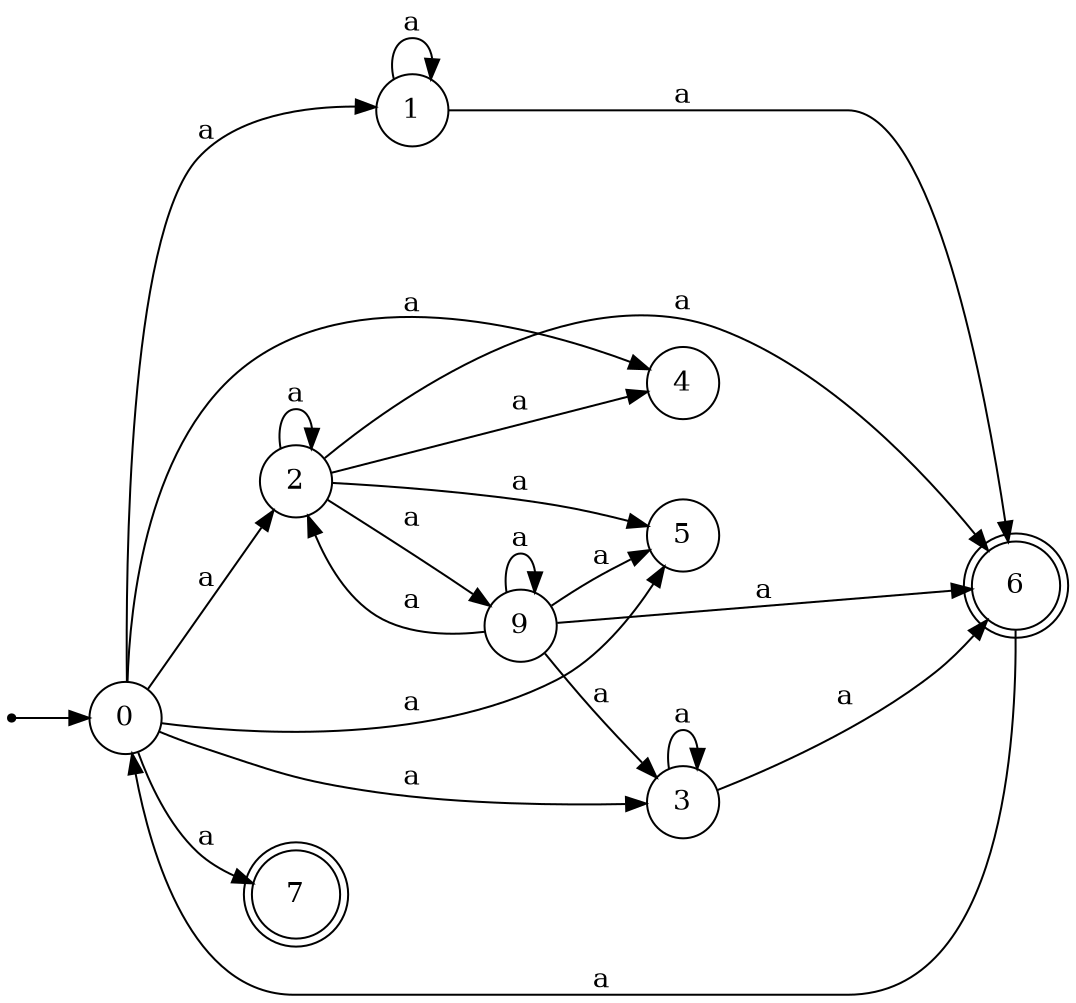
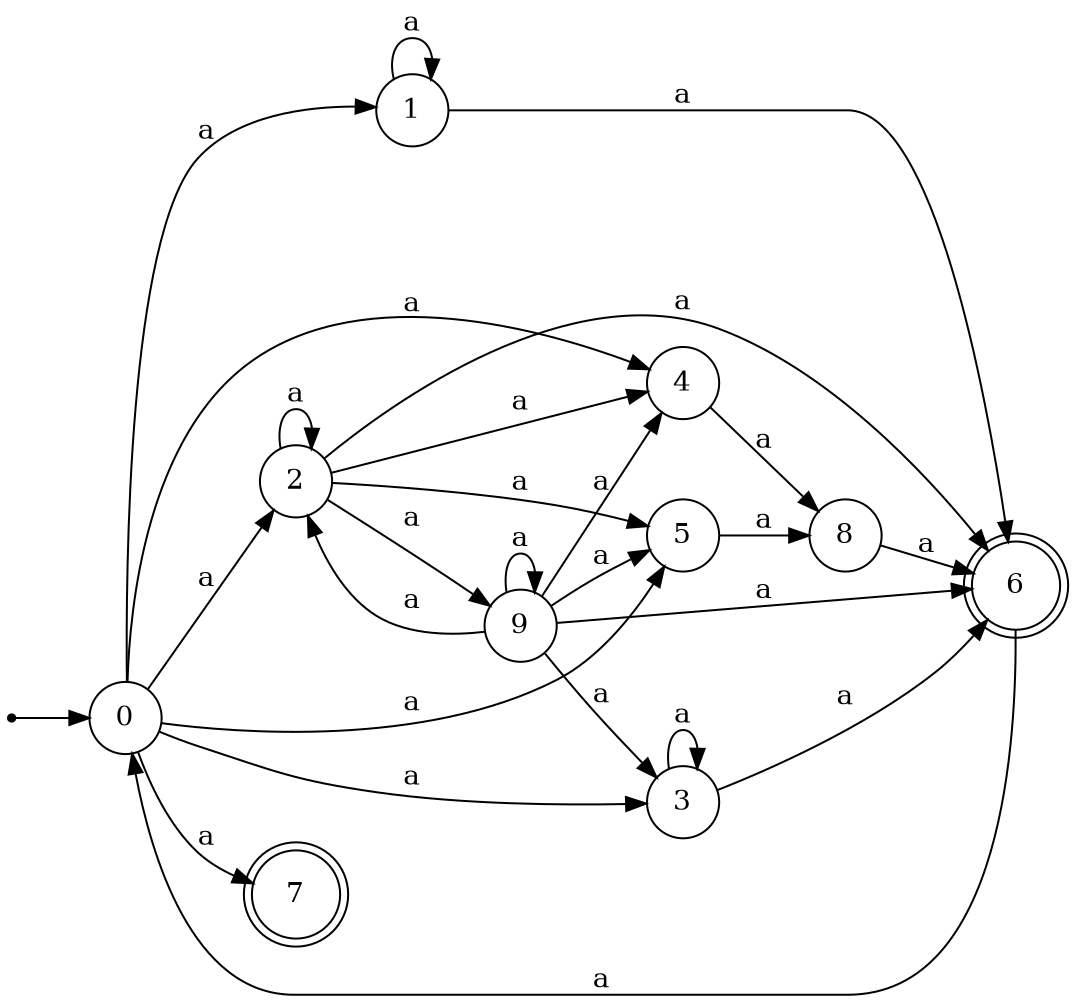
edge "9" -> "4": added, label "a"
node "8": added
